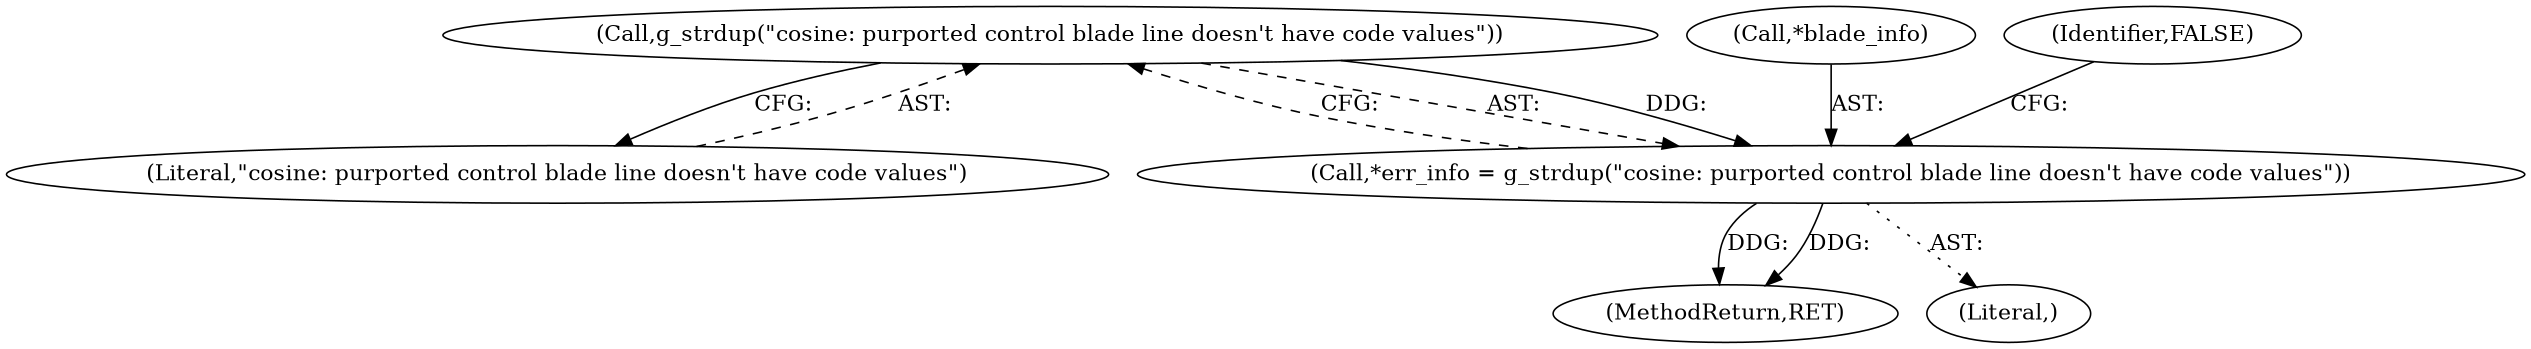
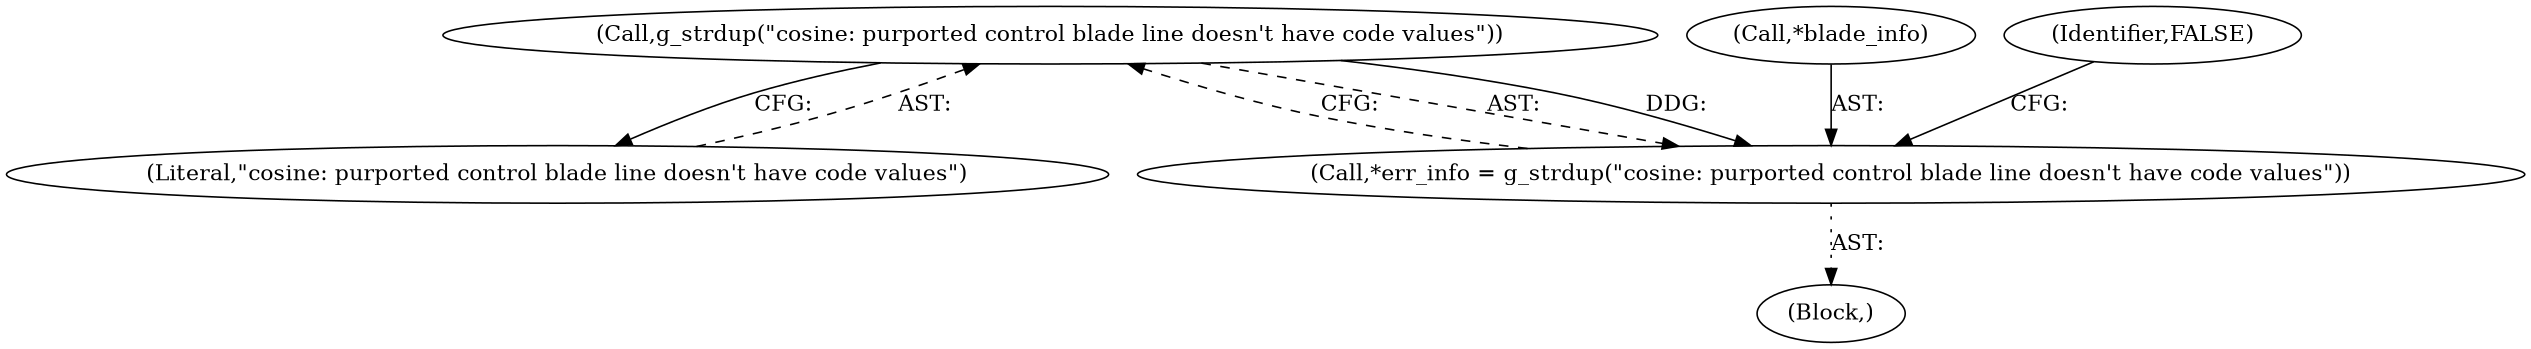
node "(MethodReturn,RET)": removed
node "(Literal,)": label "(Literal,)" -> "(Block,)"
